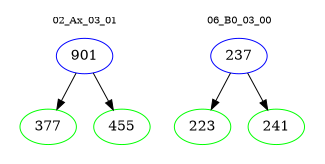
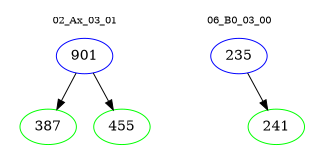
node "237": label "237" -> "235"
node "377": label "377" -> "387"
node "223": removed
